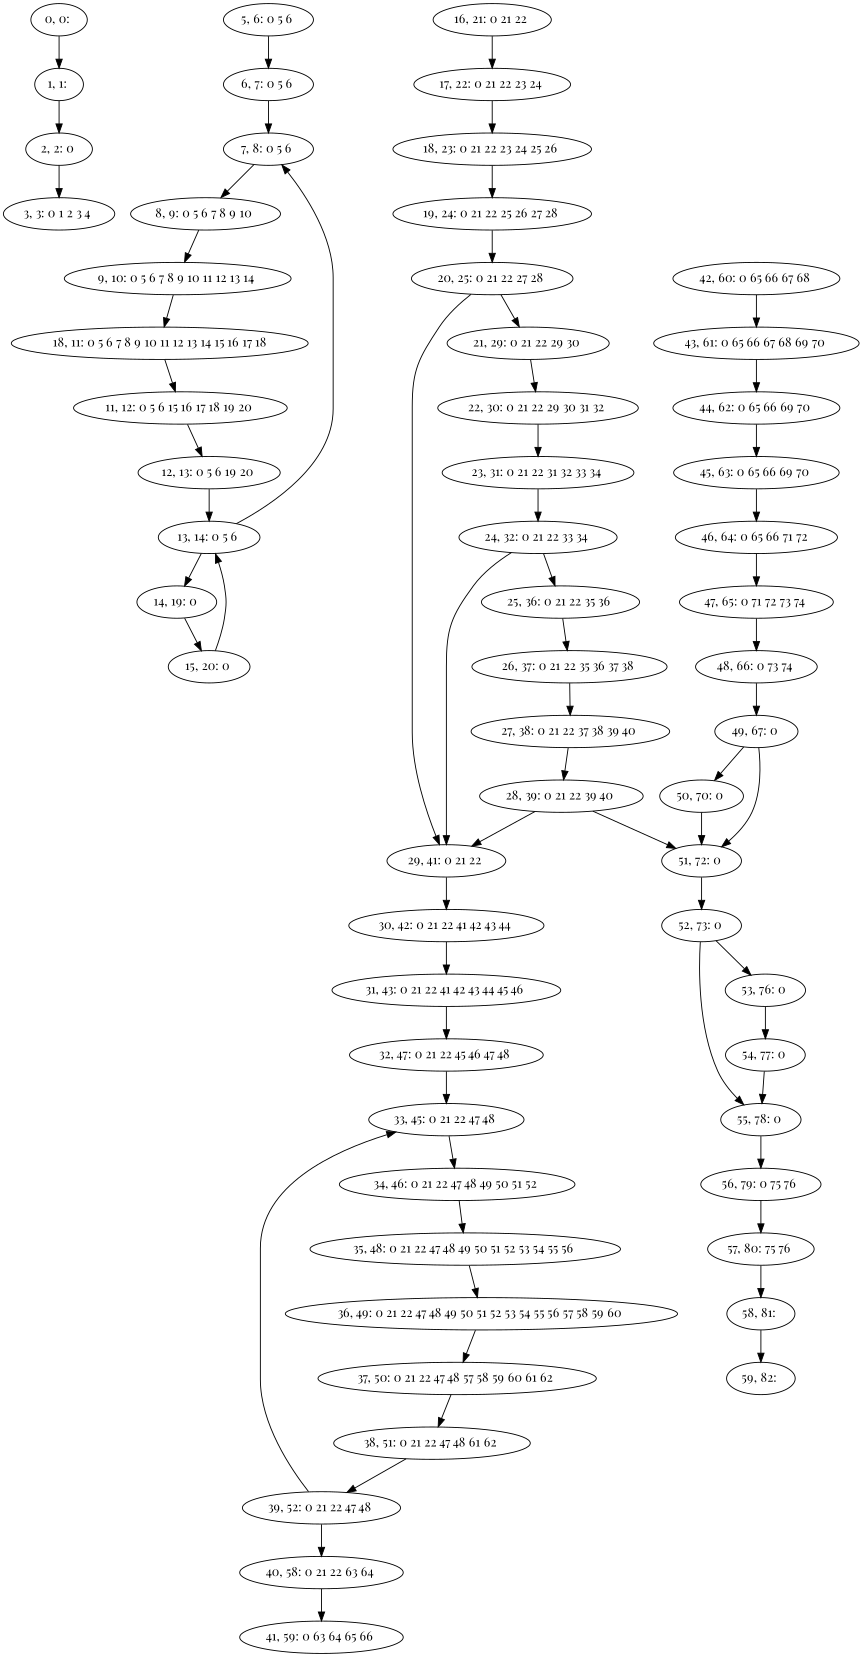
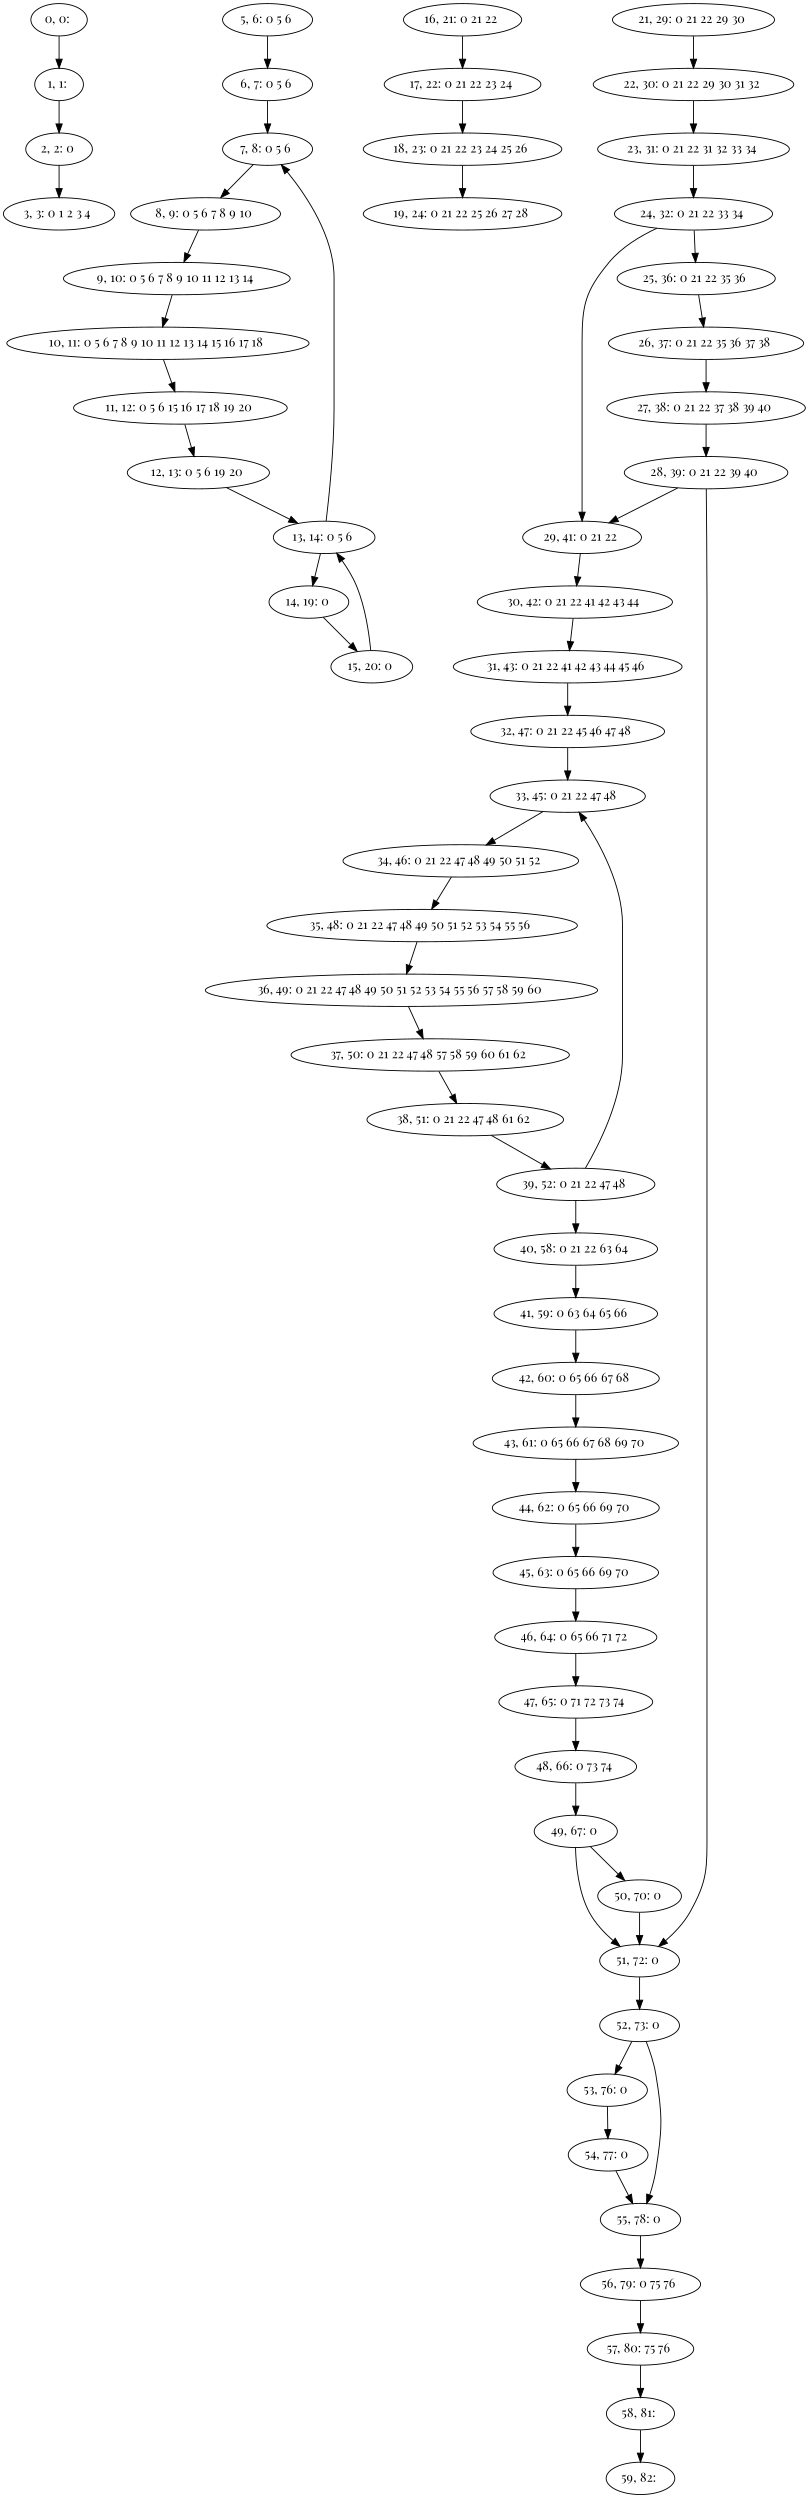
node "20, 25: 0 21 22 27 28": removed
node "18, 11: 0 5 6 7 8 9 10 11 12 13 14 15 16 17 18": label "18, 11: 0 5 6 7 8 9 10 11 12 13 14 15 16 17 18" -> "10, 11: 0 5 6 7 8 9 10 11 12 13 14 15 16 17 18"
edge "41, 59: 0 63 64 65 66" -> "42, 60: 0 65 66 67 68": added
